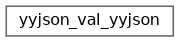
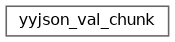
node "yyjson_val_yyjson": label "yyjson_val_yyjson" -> "yyjson_val_chunk"
